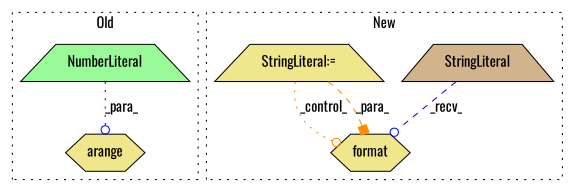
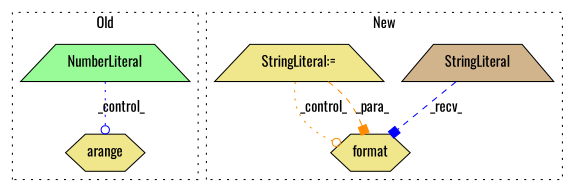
edge "StringLiteral" -> "format": arrowhead odot -> box
edge "NumberLiteral" -> "arange": label "_para_" -> "_control_"
